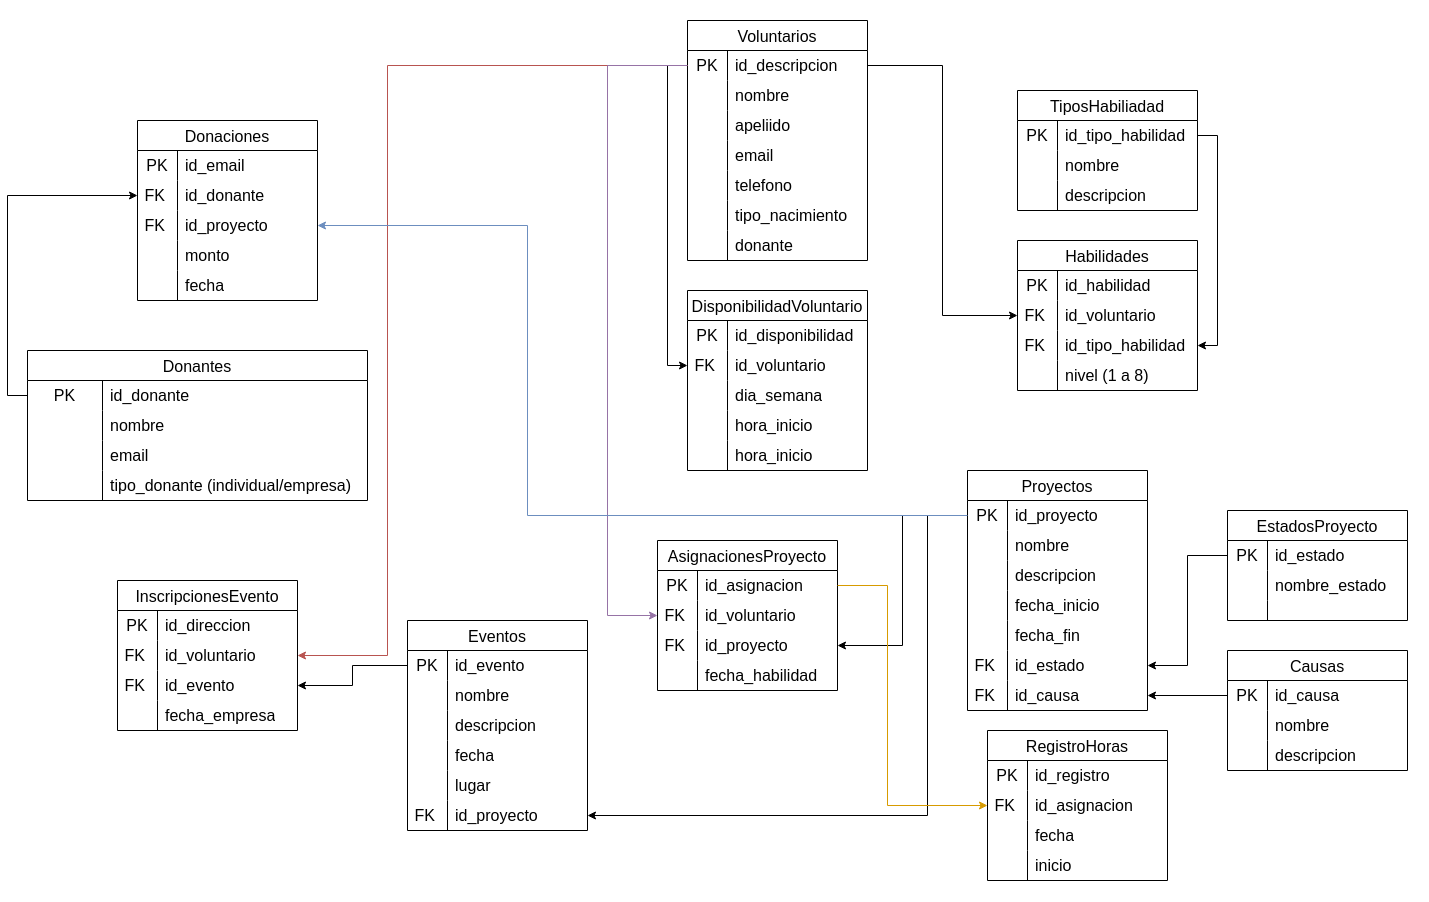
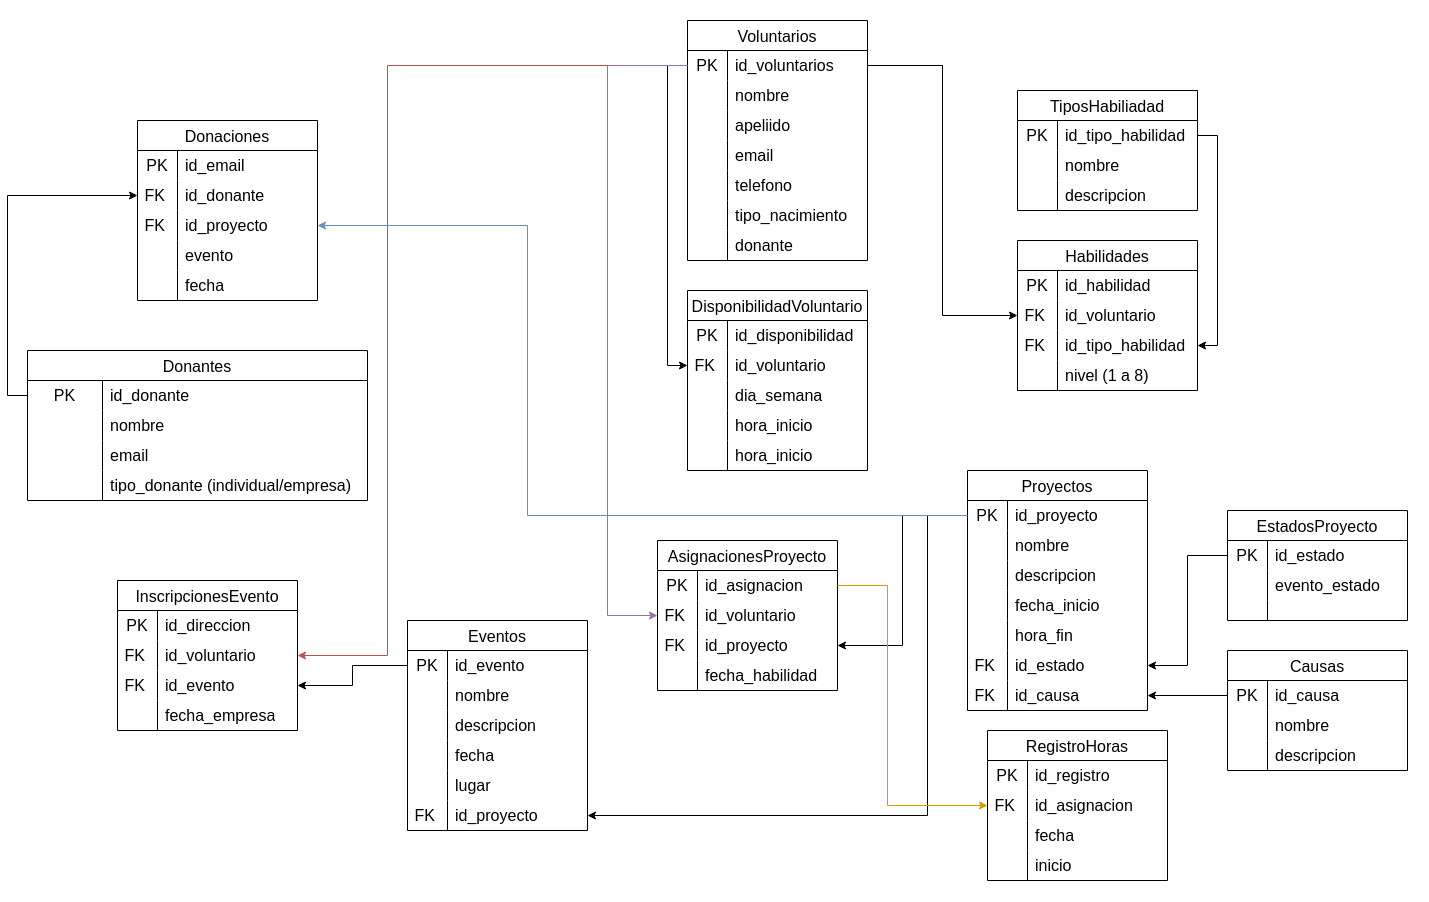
node "id_descripcion": label "id_descripcion" -> "id_voluntarios"
node "monto": label "monto" -> "evento"
node "nombre_estado": label "nombre_estado" -> "evento_estado"
node "fecha_fin": label "fecha_fin" -> "hora_fin"
